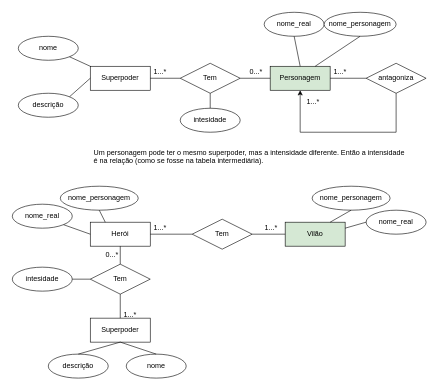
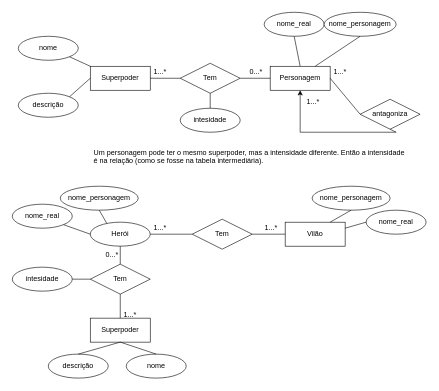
node "Personagem": fillcolor #d5e8d4 -> #ffffff
node "antagoniza": moved (396, 78) -> (390, 114)
node "Herói": shape rectangle -> ellipse
node "Vilão": fillcolor #d5e8d4 -> #ffffff
